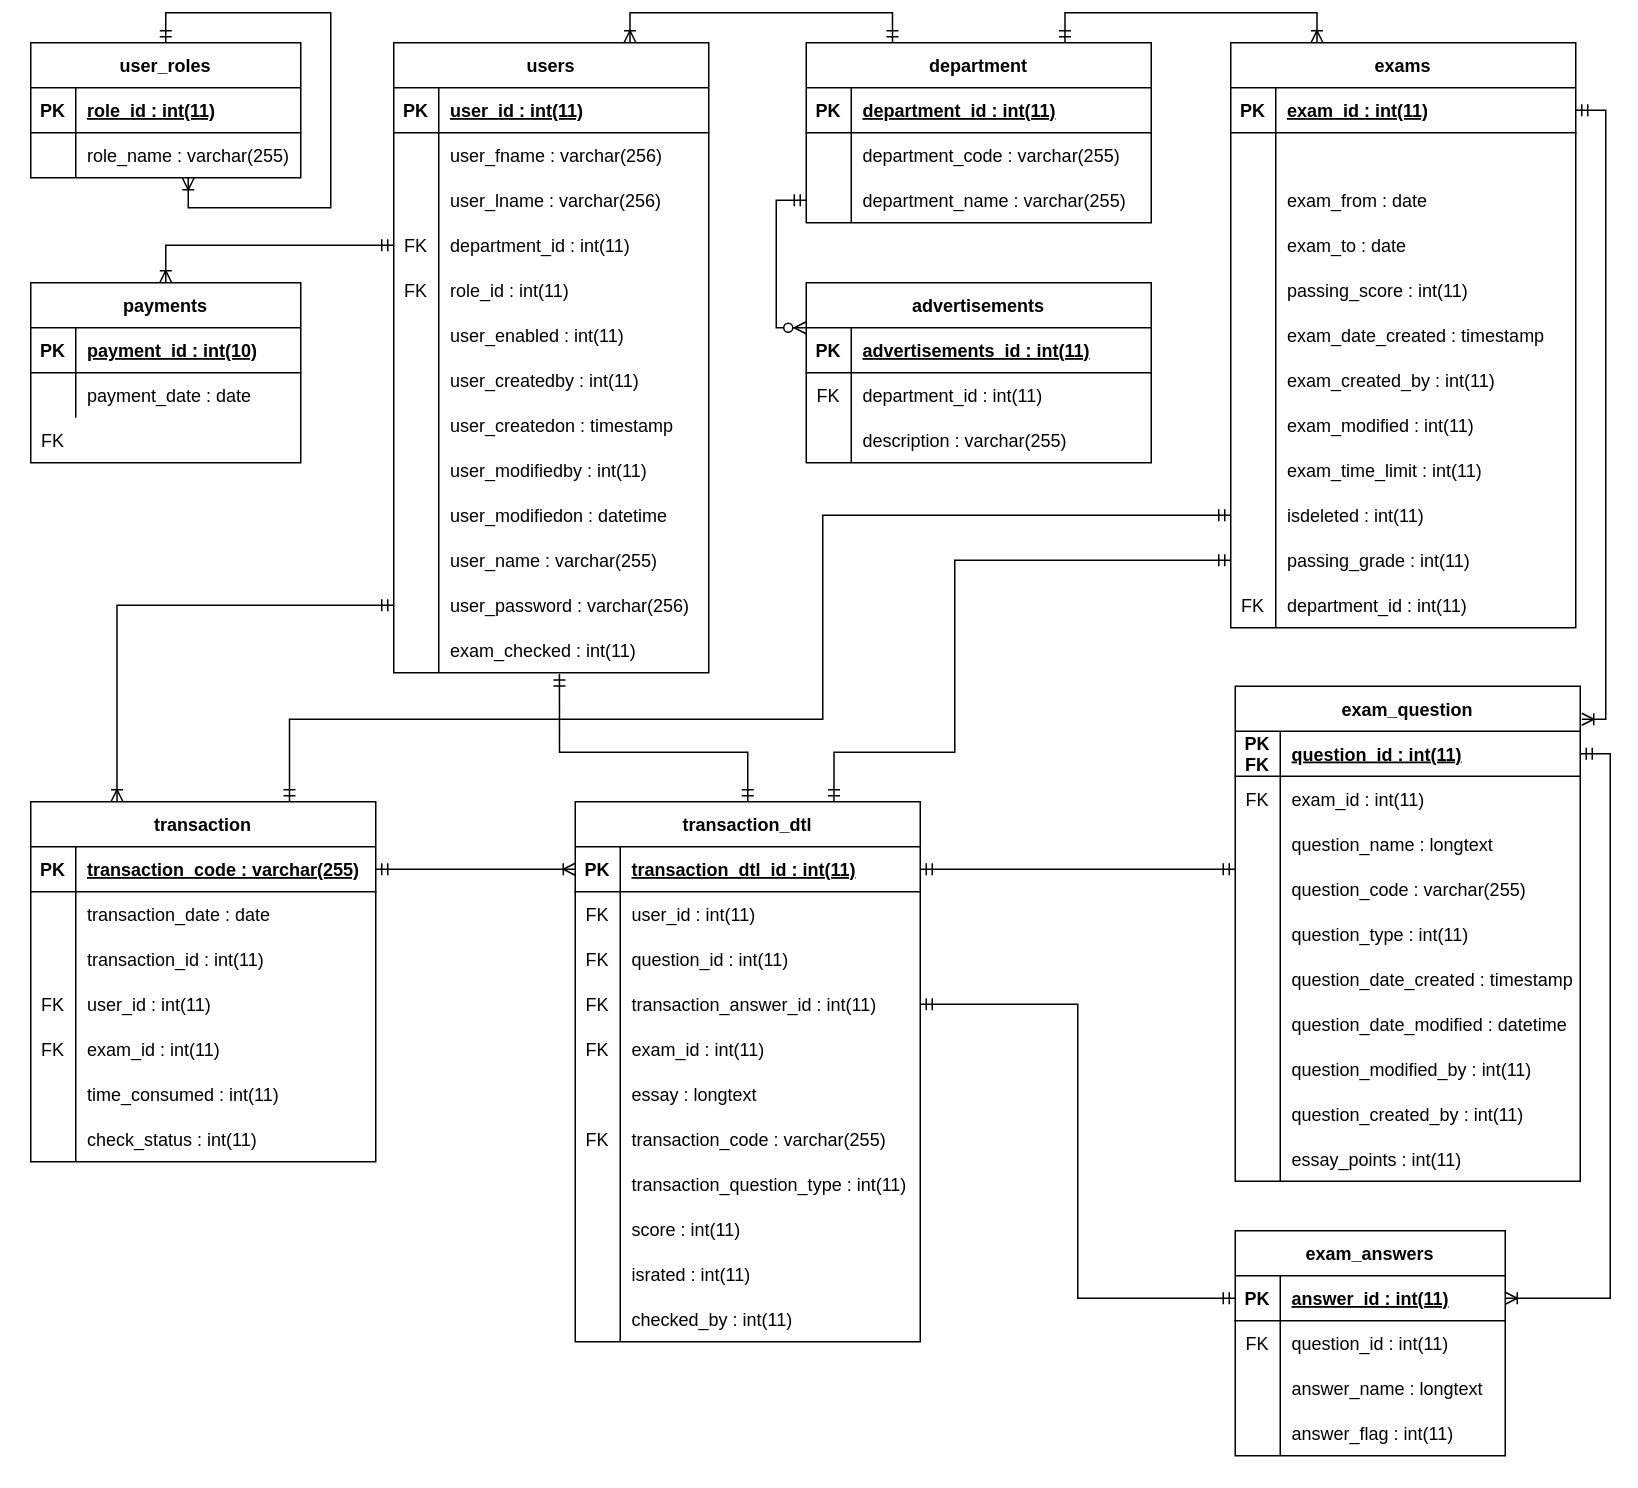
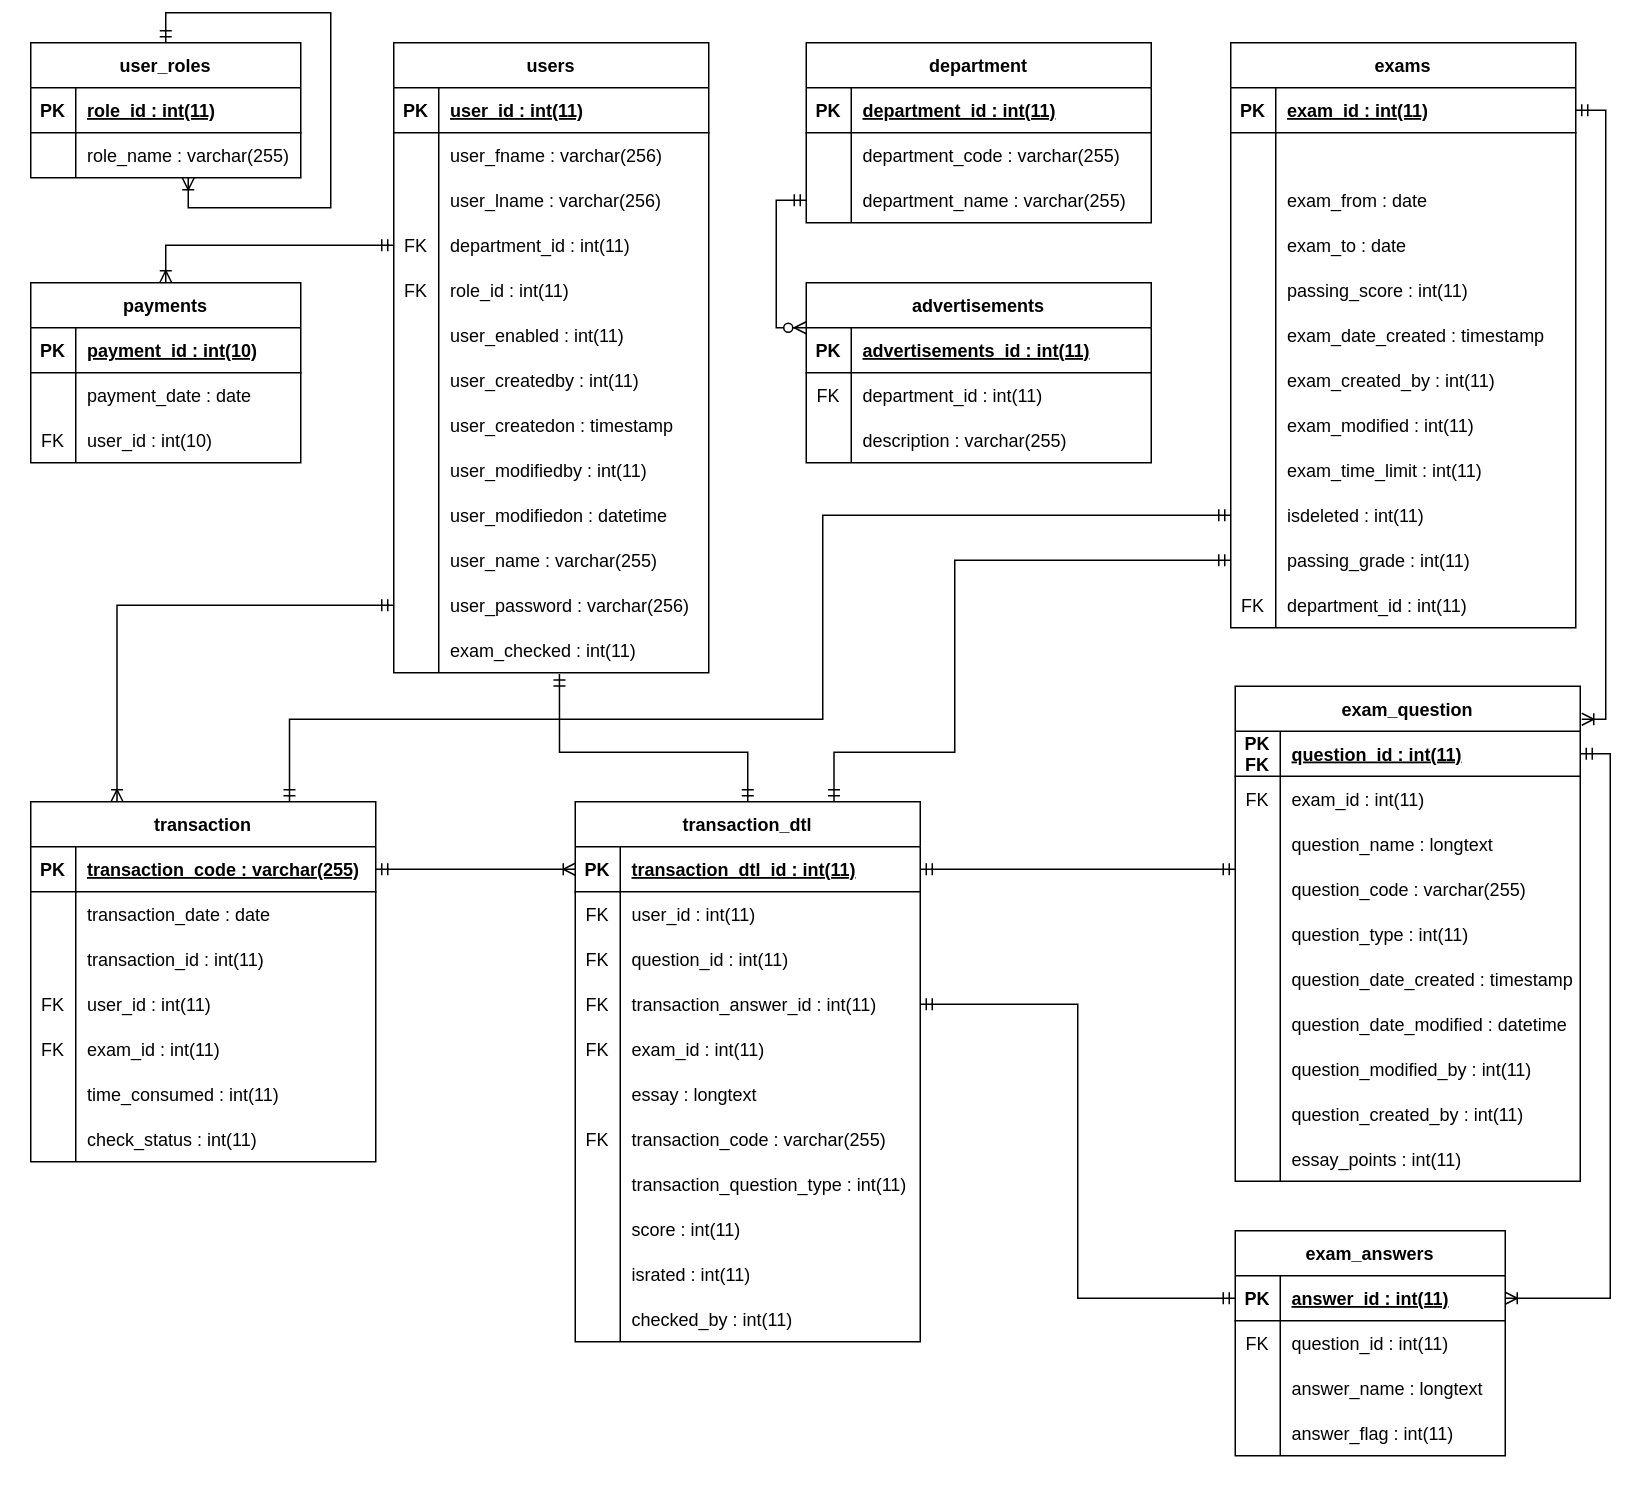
edge "department" -- "users": removed
edge "department" -- "exams": removed
node "user_id : int(10)": added
